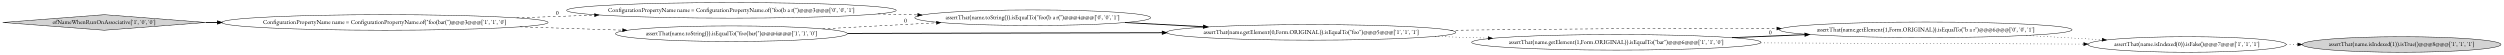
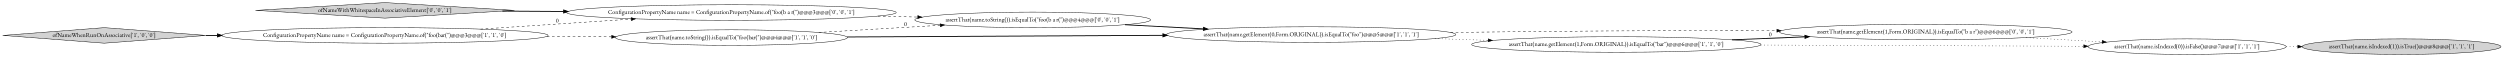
node "ofNameWithWhitespaceInAssociativeElement['0', '0', '1']": added
